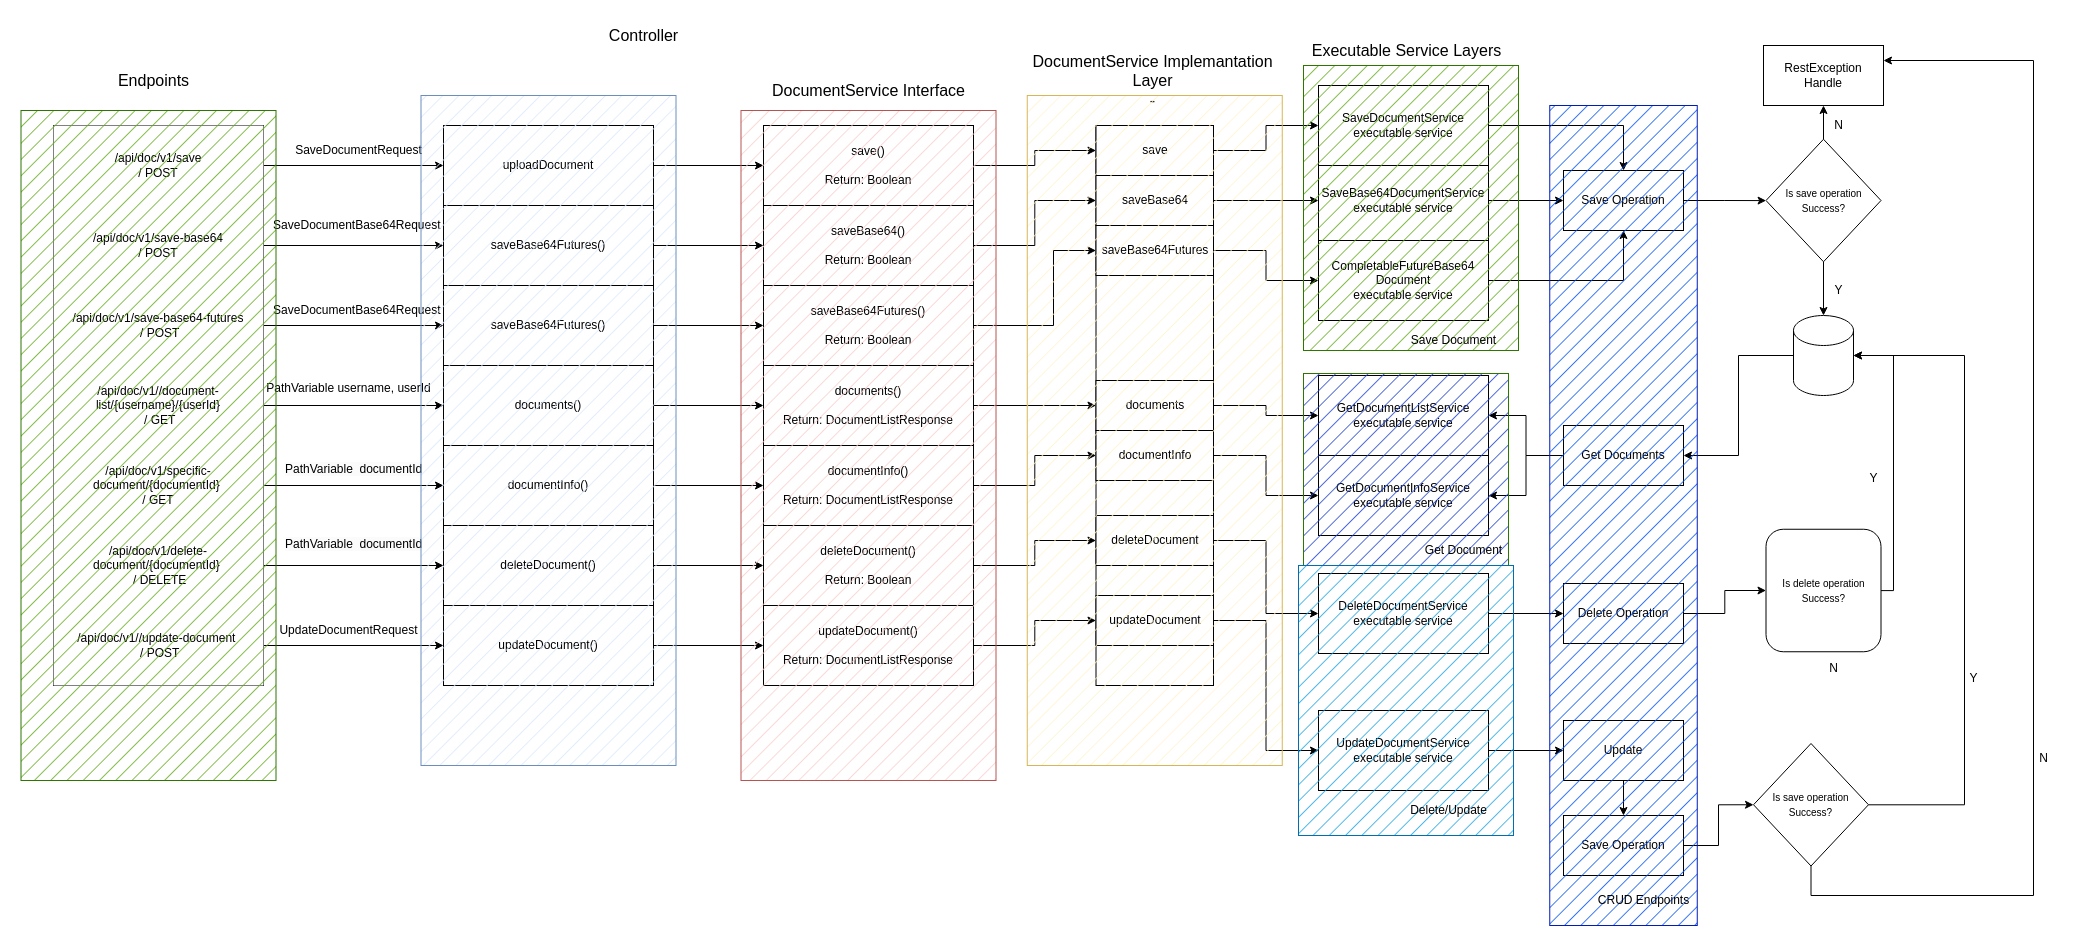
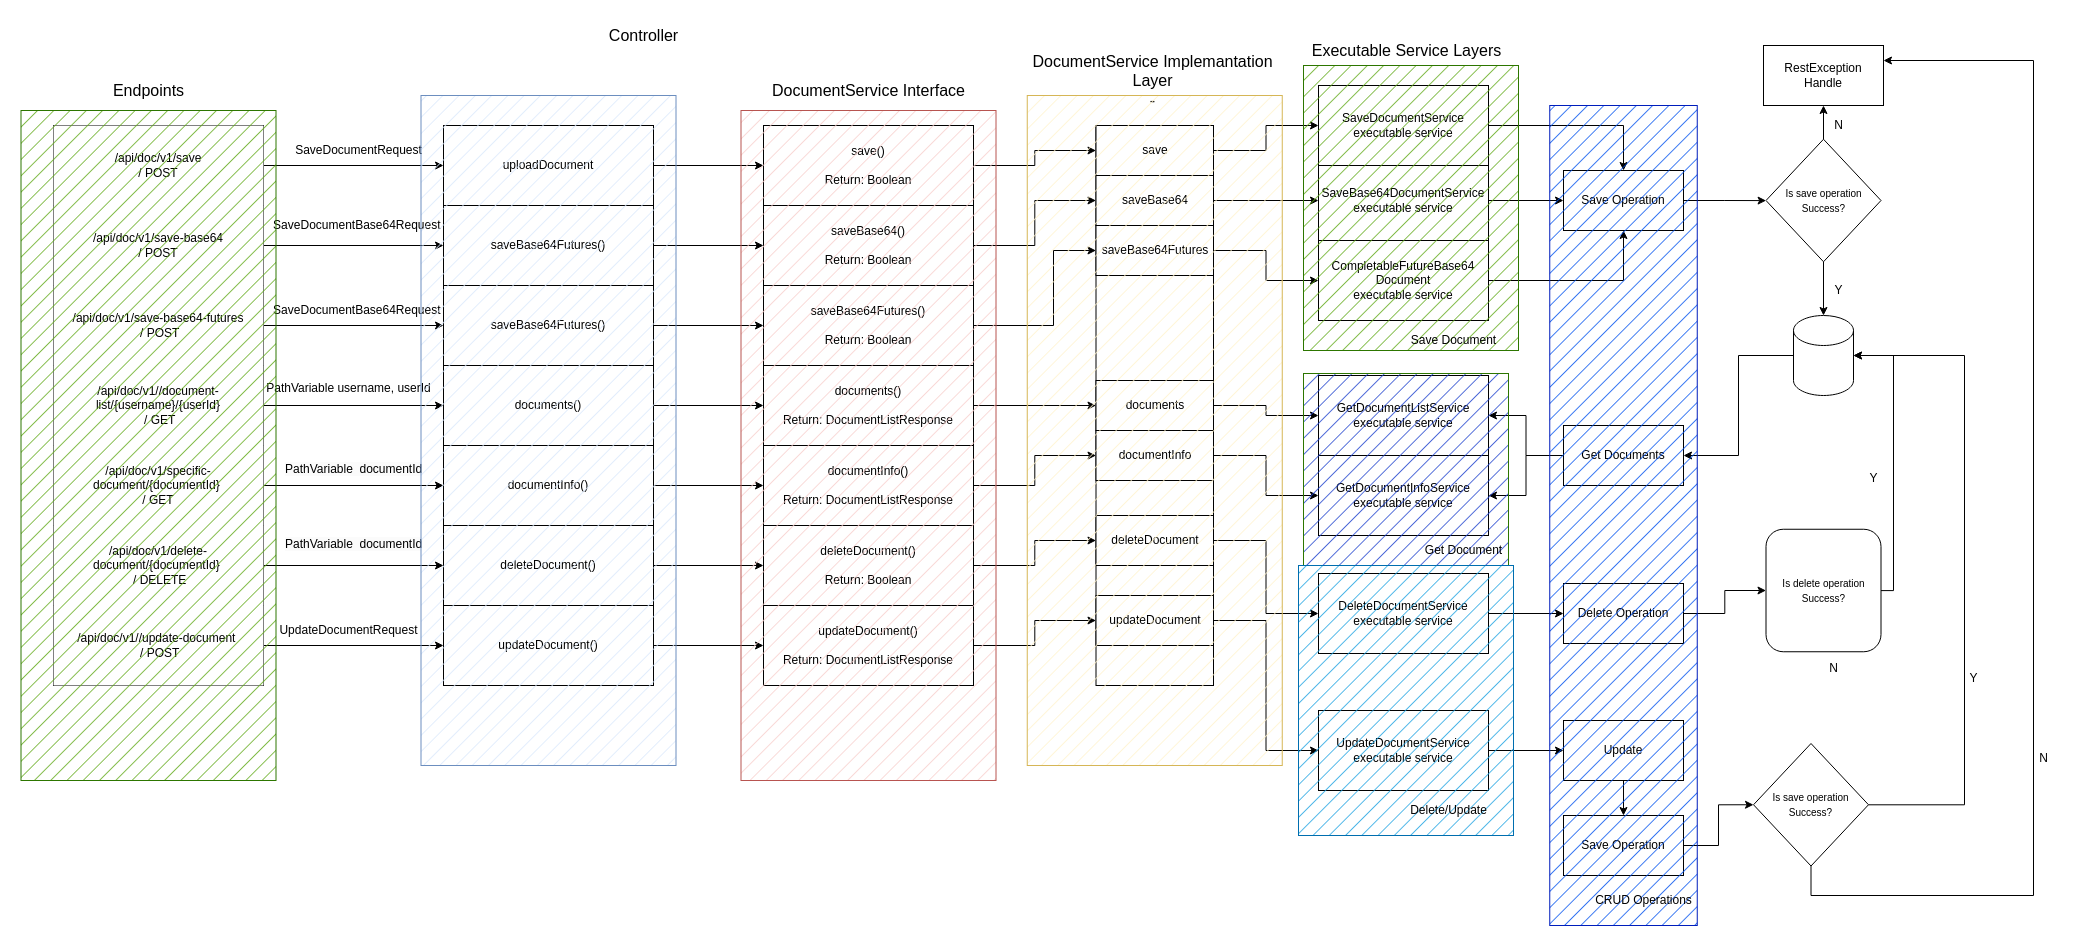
node "Endpoints": moved (154, 81) -> (149, 91)
node "CRUD Endpoints": label "CRUD Endpoints" -> "CRUD Operations"
